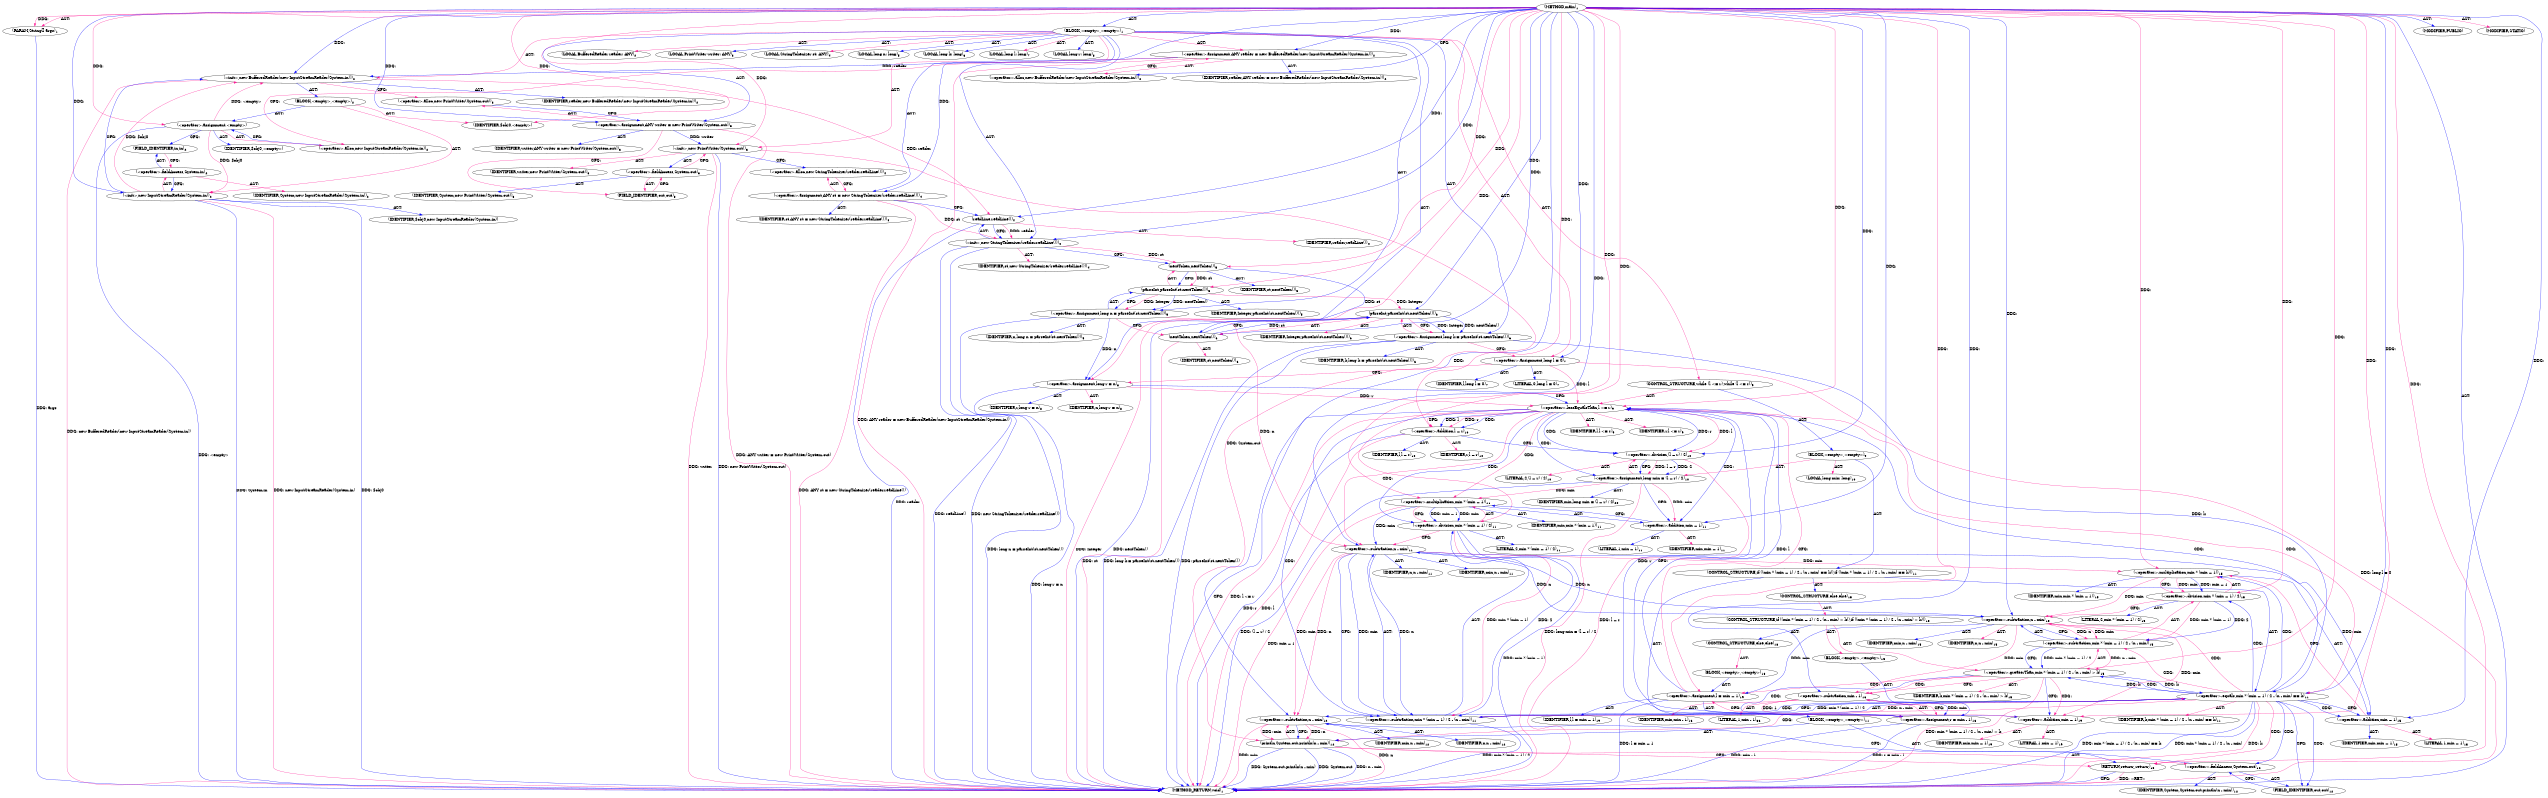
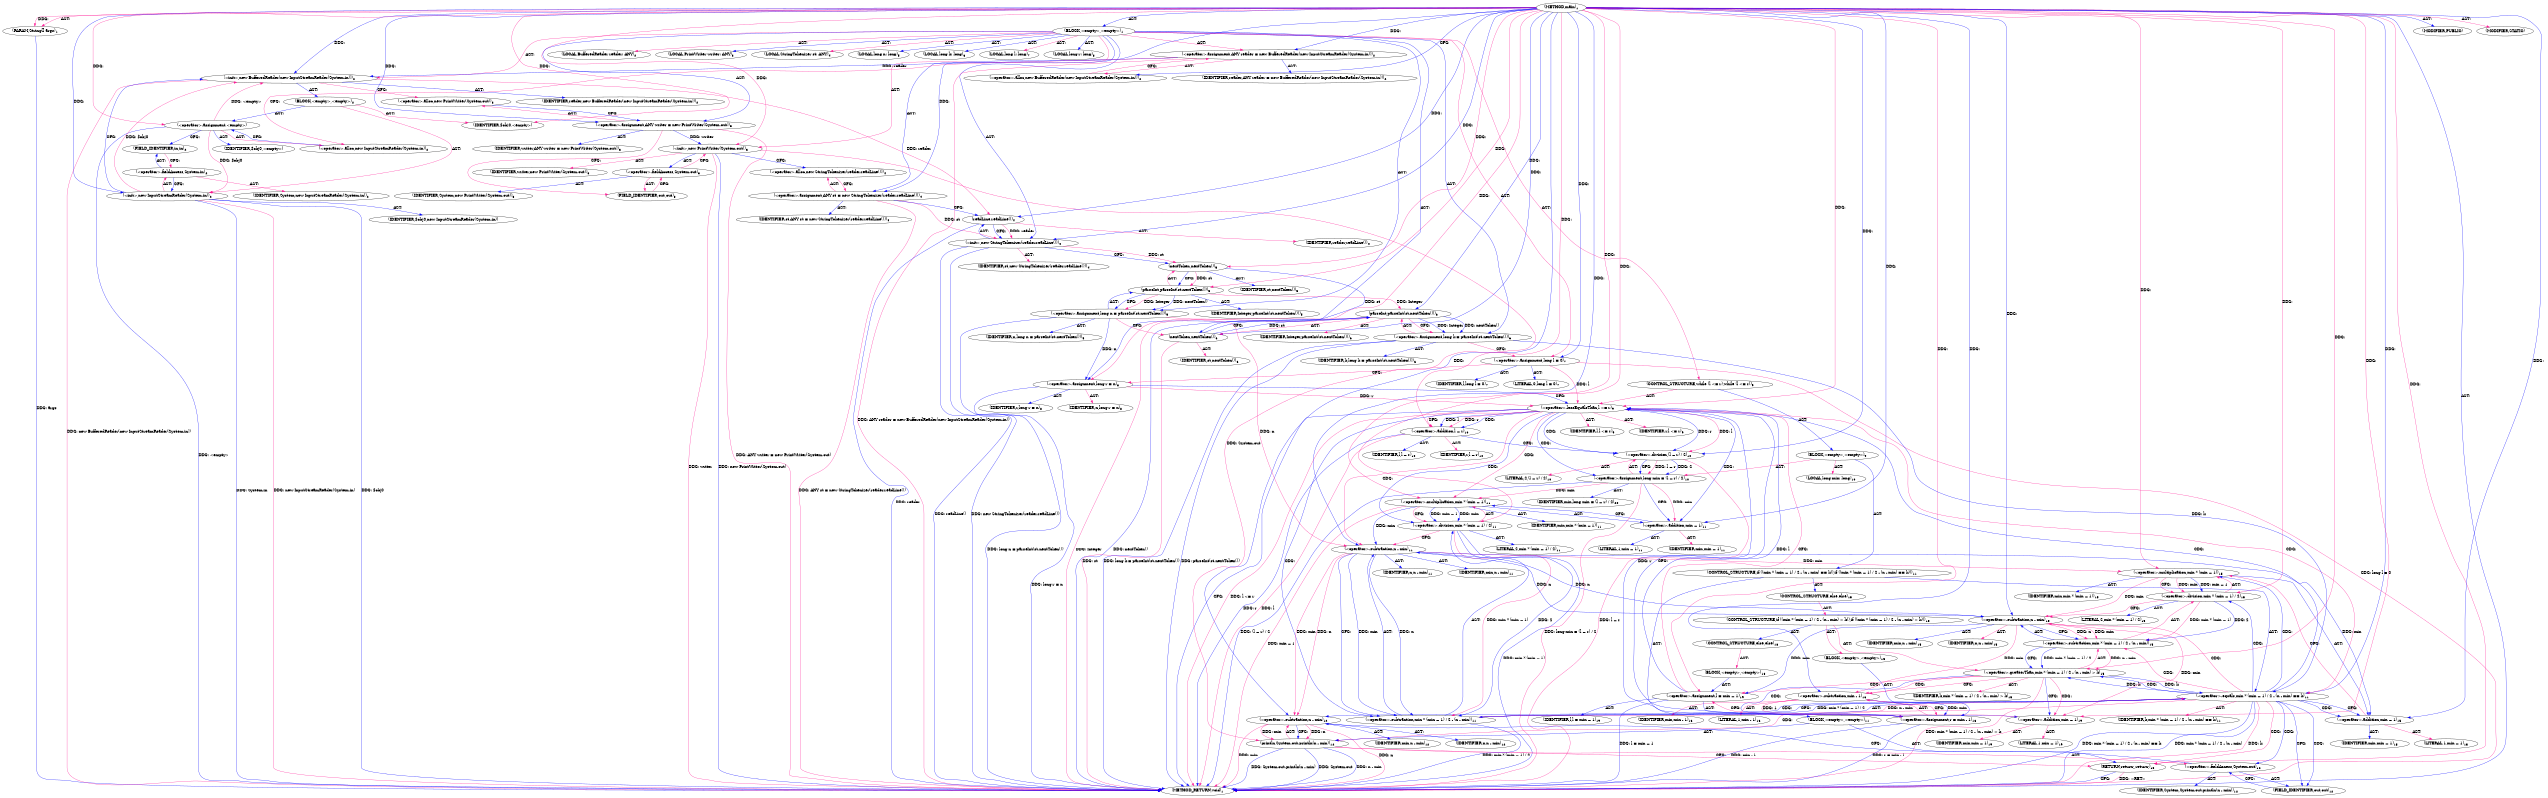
edge "(<operator>.assignment,long l = 0)" -> "(METHOD_RETURN,void)": label "DDG: long l = 0" -> "CDG: long l = 0"
node "(LITERAL,1,min - 1)": text "36" -> "16"
